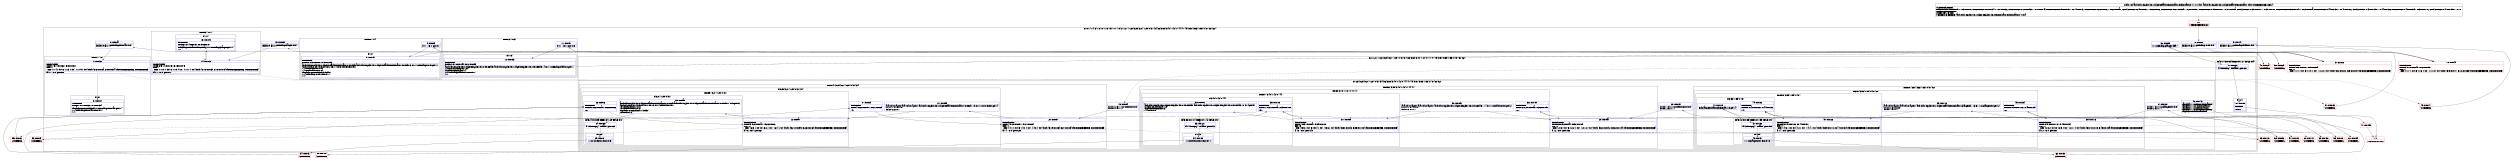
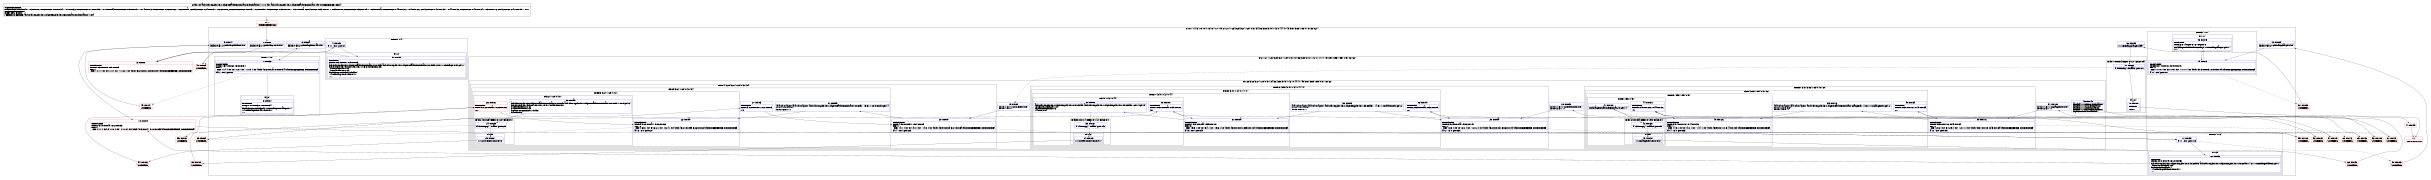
node "26: 0x00cc": color blue -> red
edge "22: 0x00a7" -> "23: 0x00a9": now "22: 0x00a7" -> "11: 0x0051"
